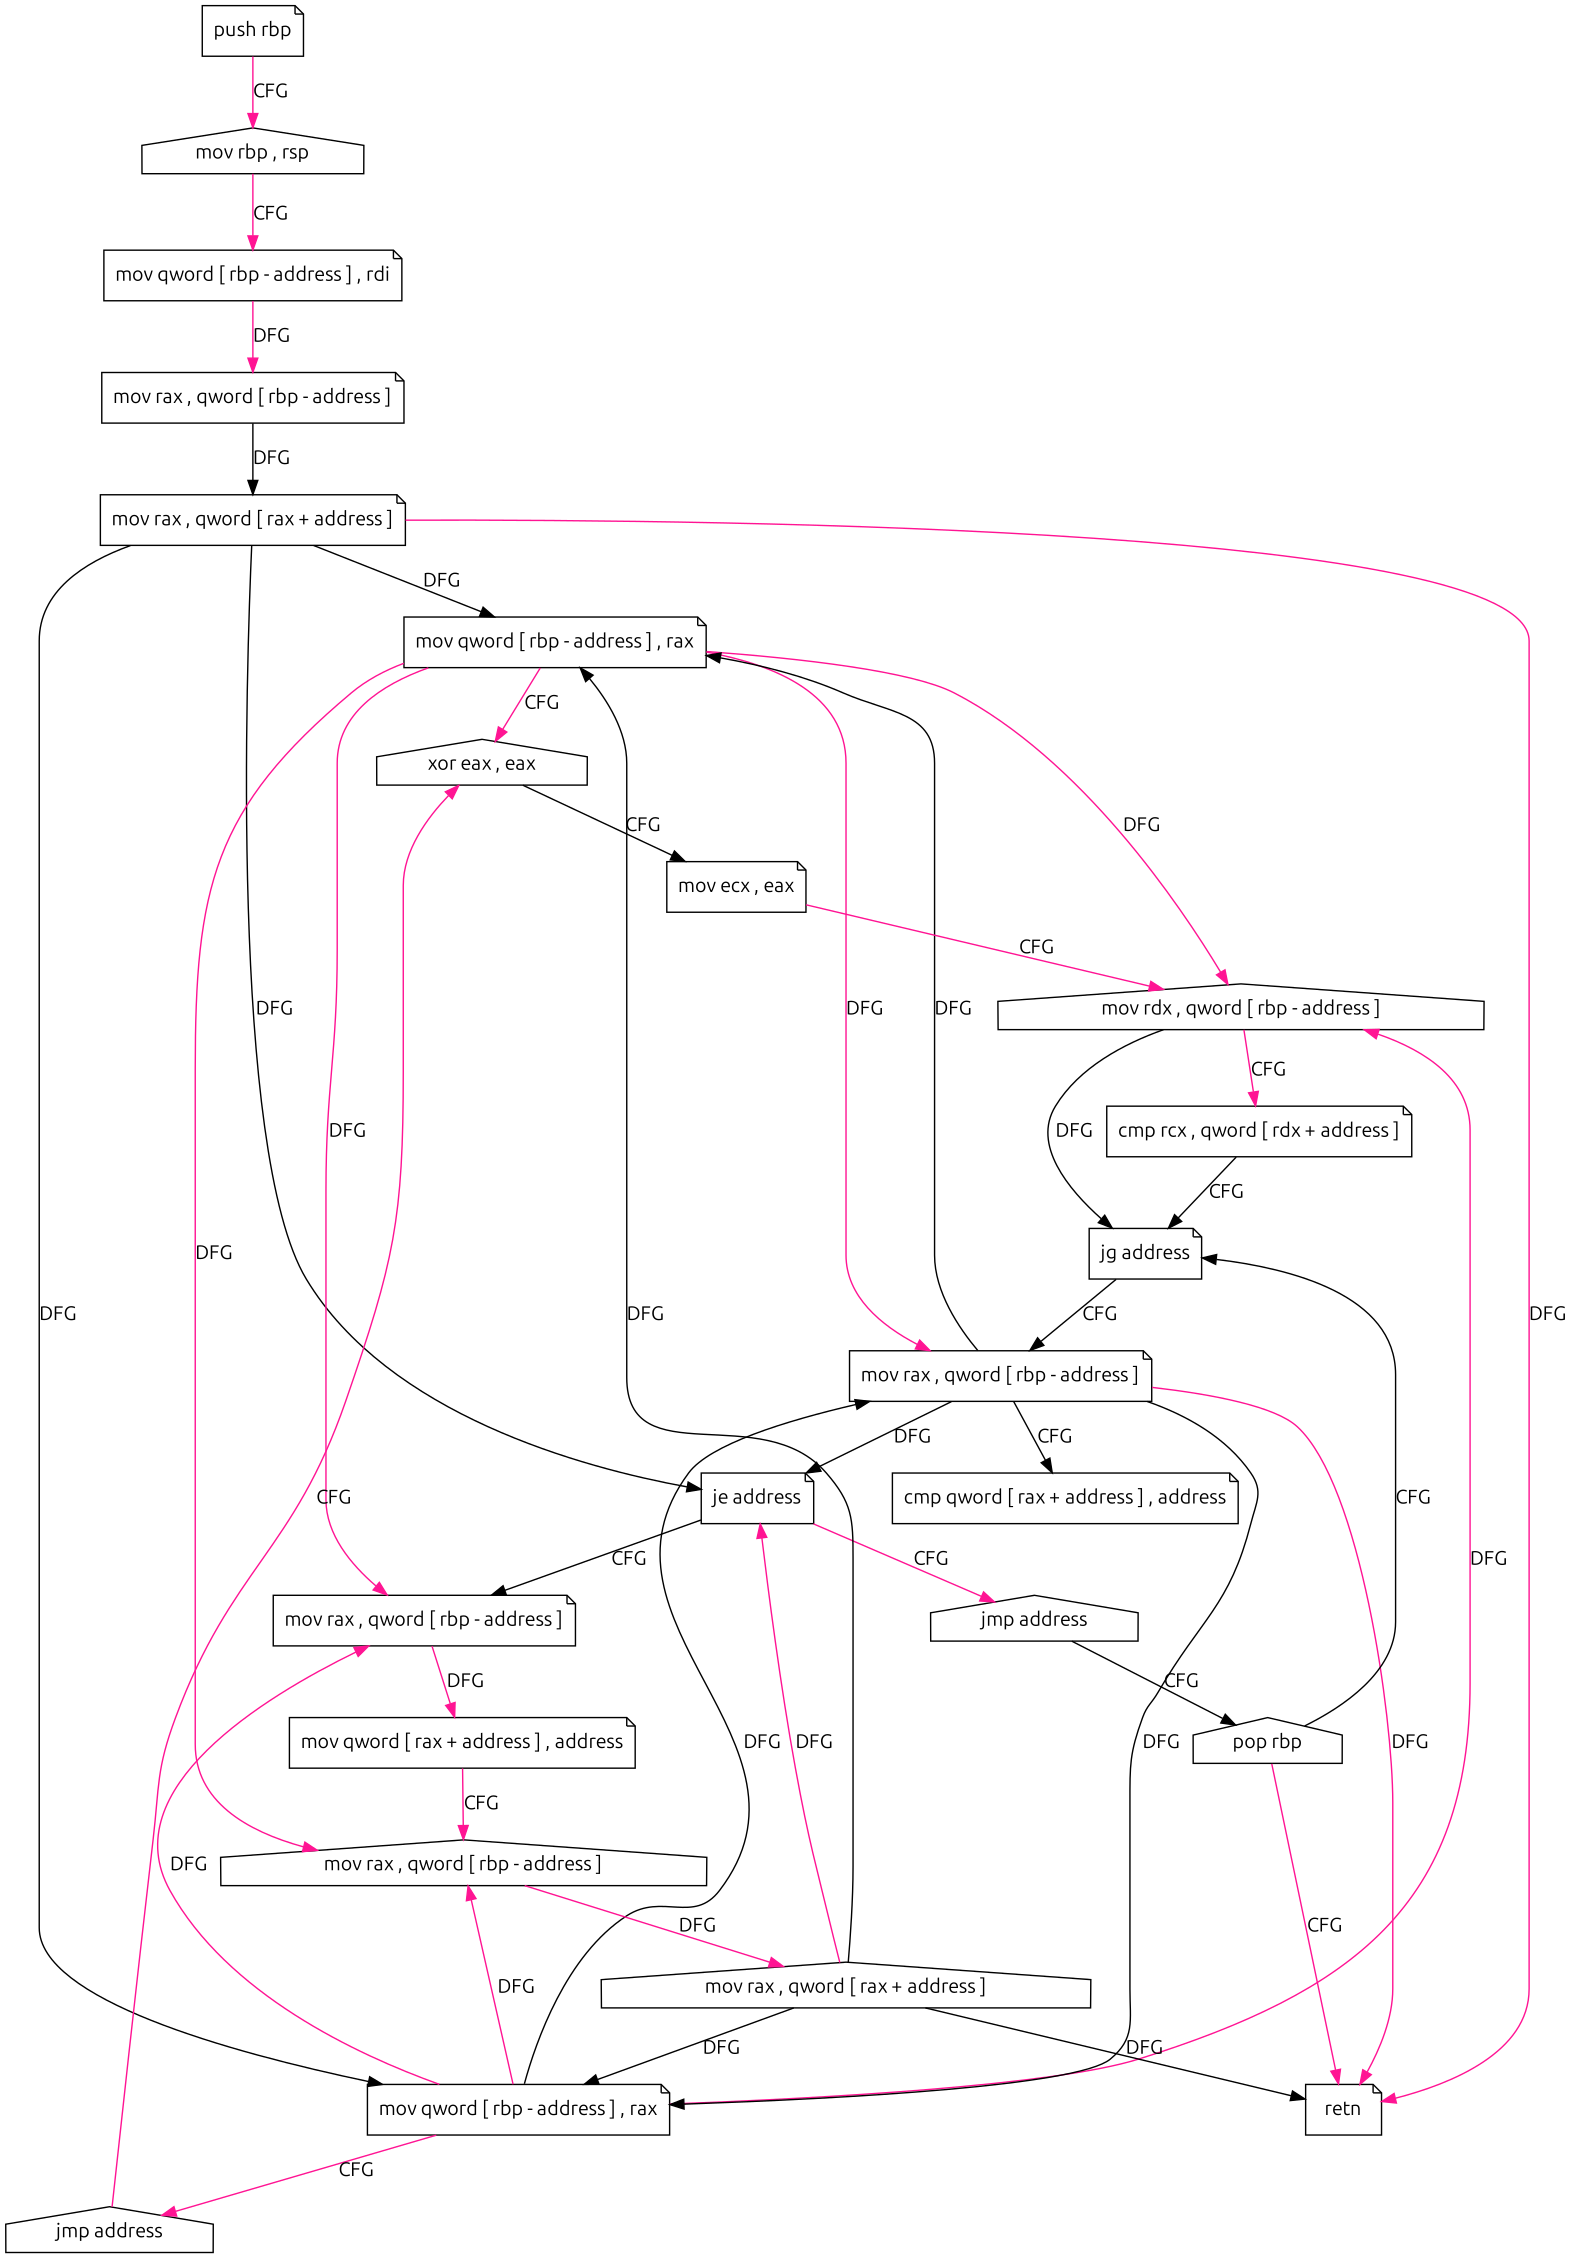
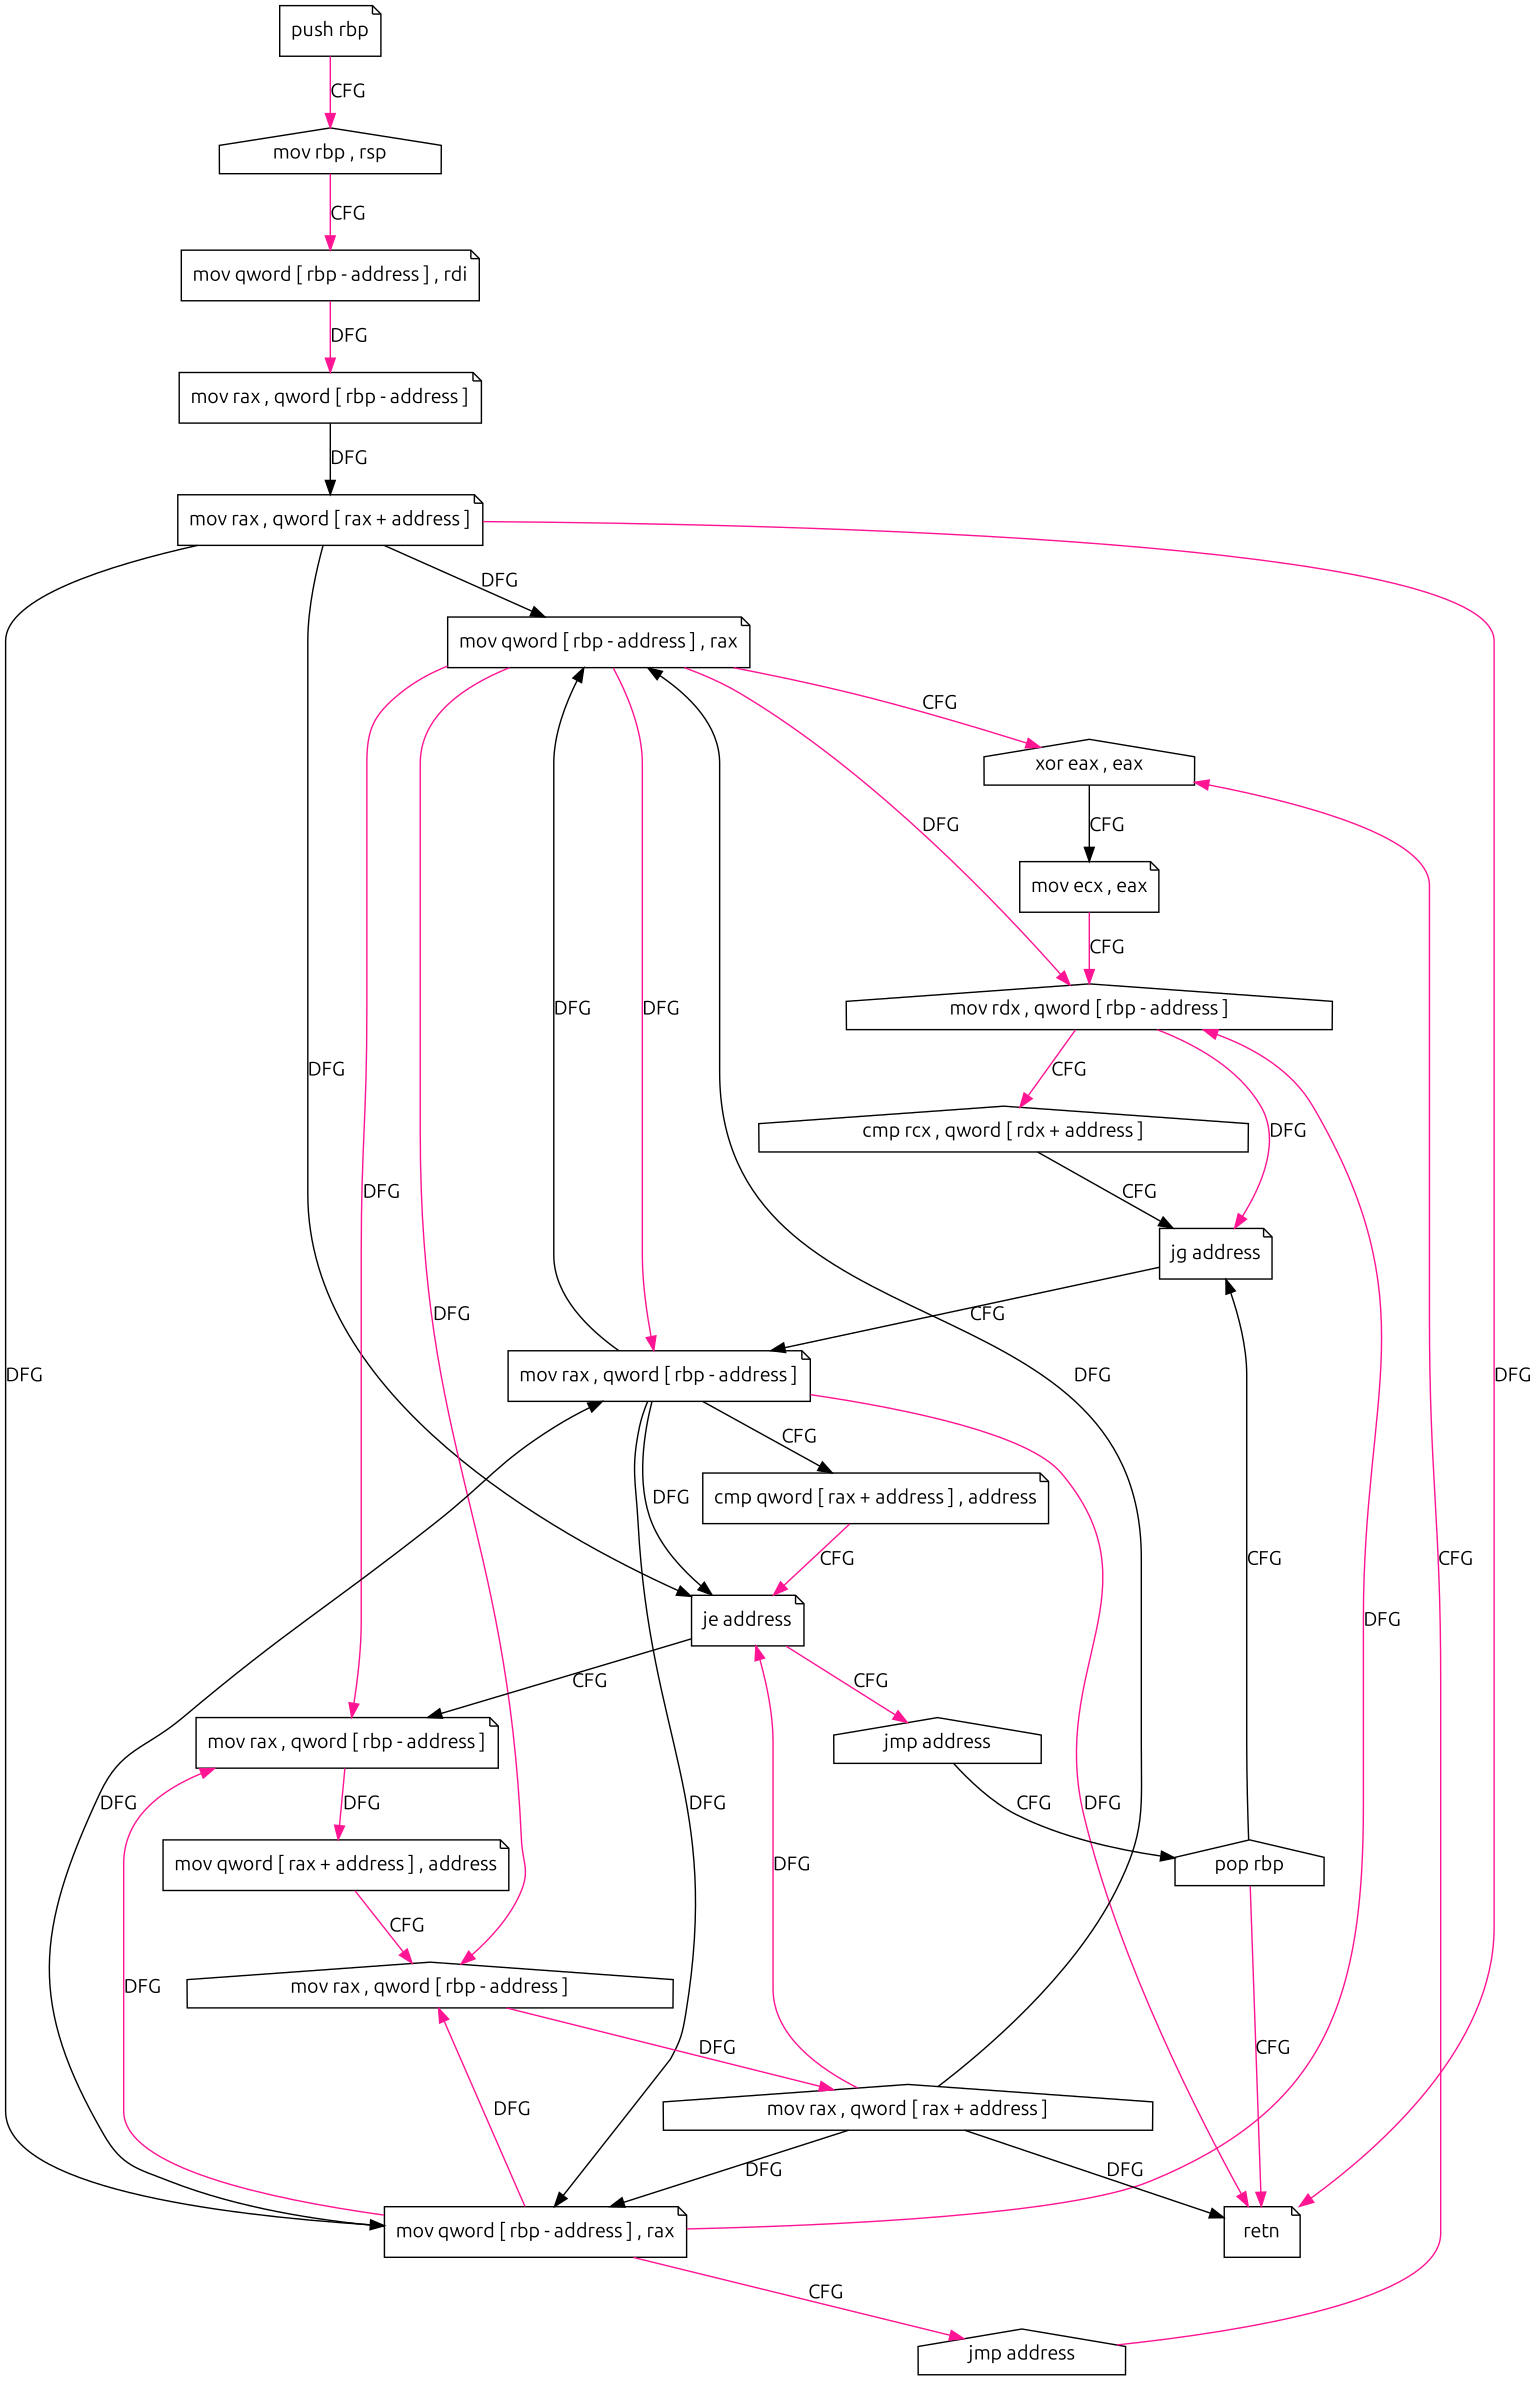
edge "mov rdx , qword [ rbp - address ]" -> "jg address": color black -> deeppink
node "cmp rcx , qword [ rdx + address ]": shape note -> house
edge "cmp qword [ rax + address ] , address" -> "je address": added, label "CFG"
